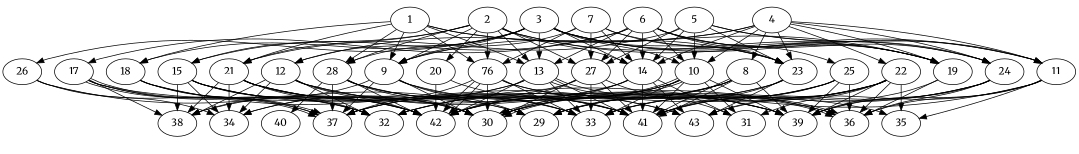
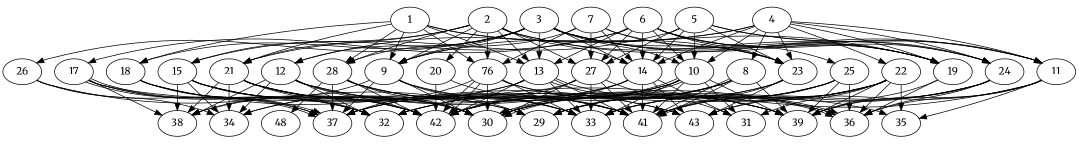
node "40": label "40" -> "48"
